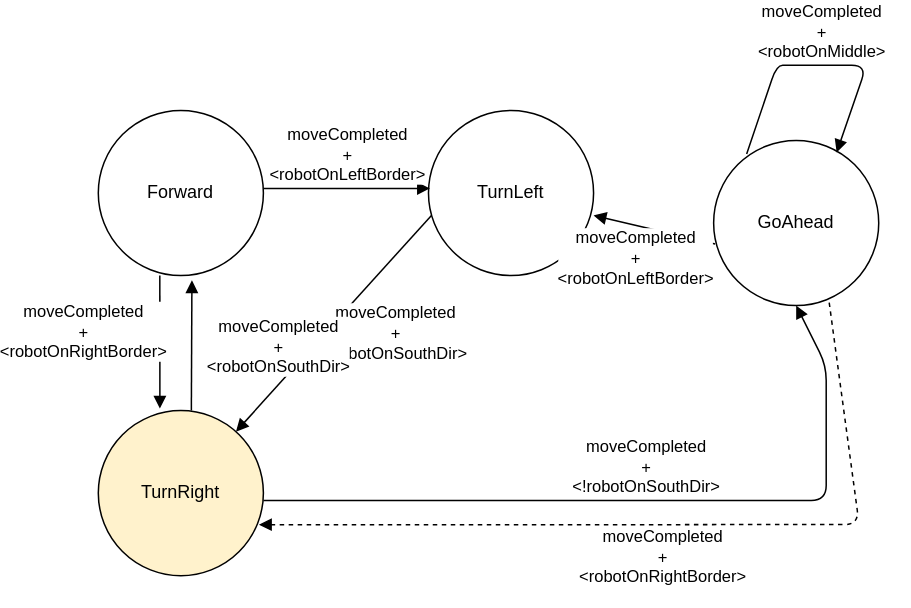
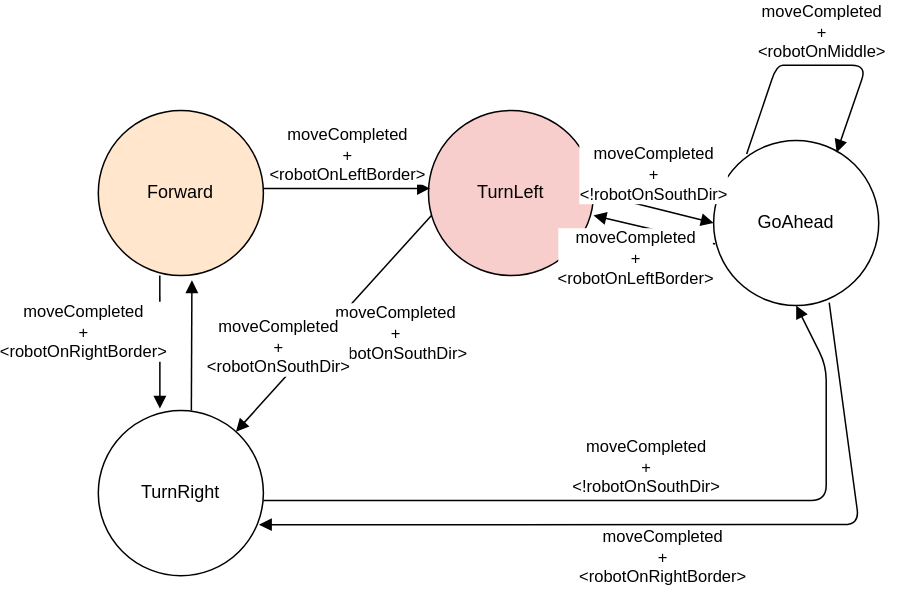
node "Forward": fillcolor #ffffff -> #ffe6cc
node "TurnLeft": fillcolor #ffffff -> #f8cecc
edge "TurnLeft" -> "GoAhead": added, label "moveCompleted + <!robotOnSouthDir>"
node "TurnRight": fillcolor #fff2cc -> #ffffff
edge "GoAhead" -> "TurnRight": style dashed -> solid
